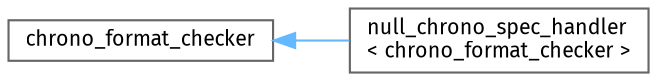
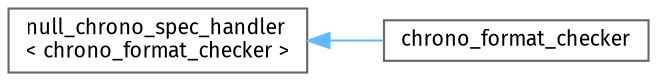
edge "null_chrono_spec_handler < chrono_format_checker >" -> "chrono_format_checker": reversed
